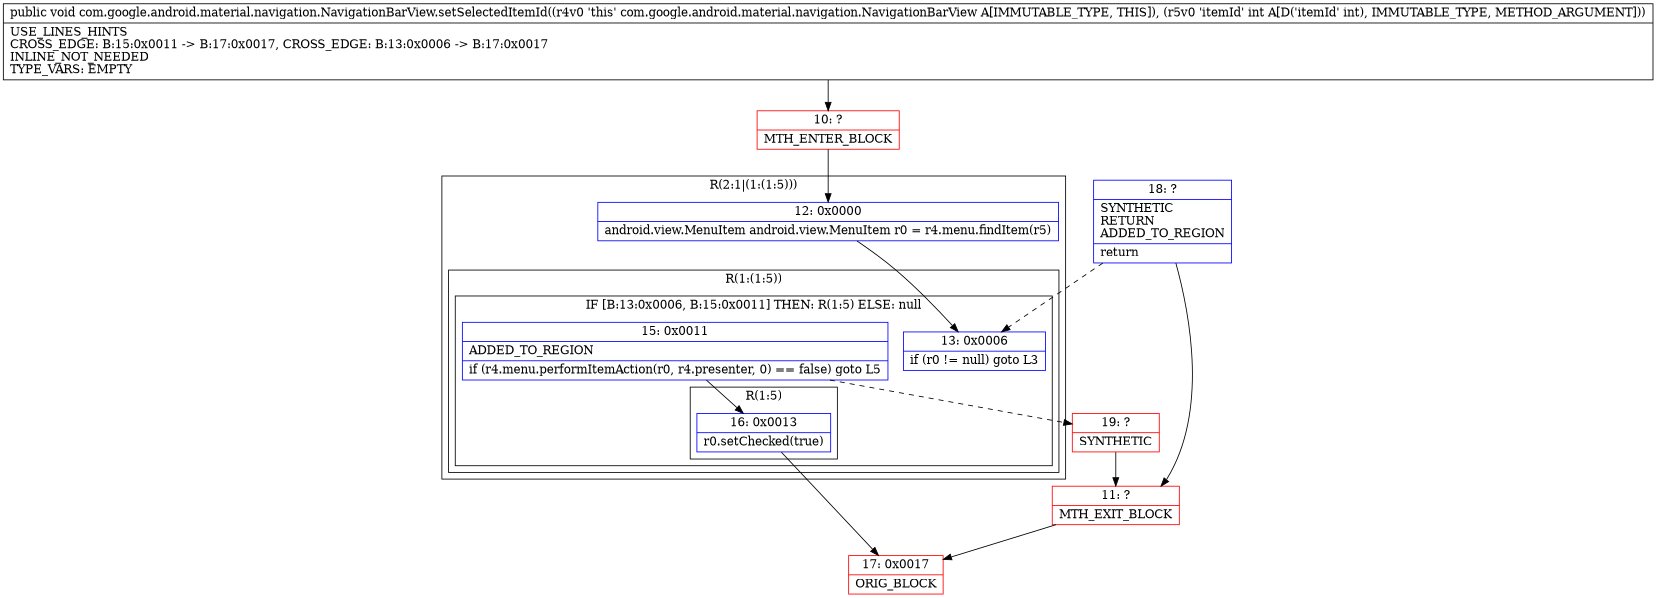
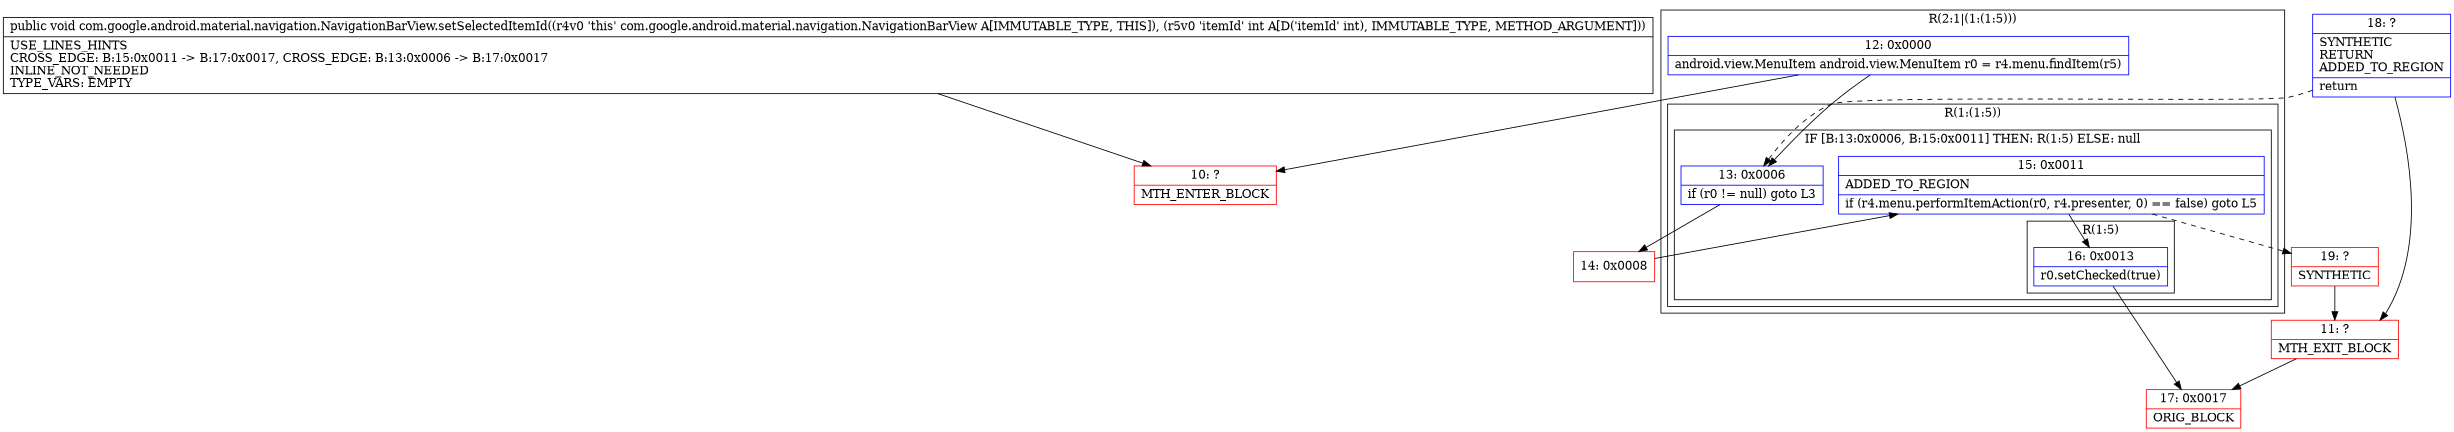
edge "10: ?" -> "12: 0x0000": reversed
node "14: 0x0008": added
